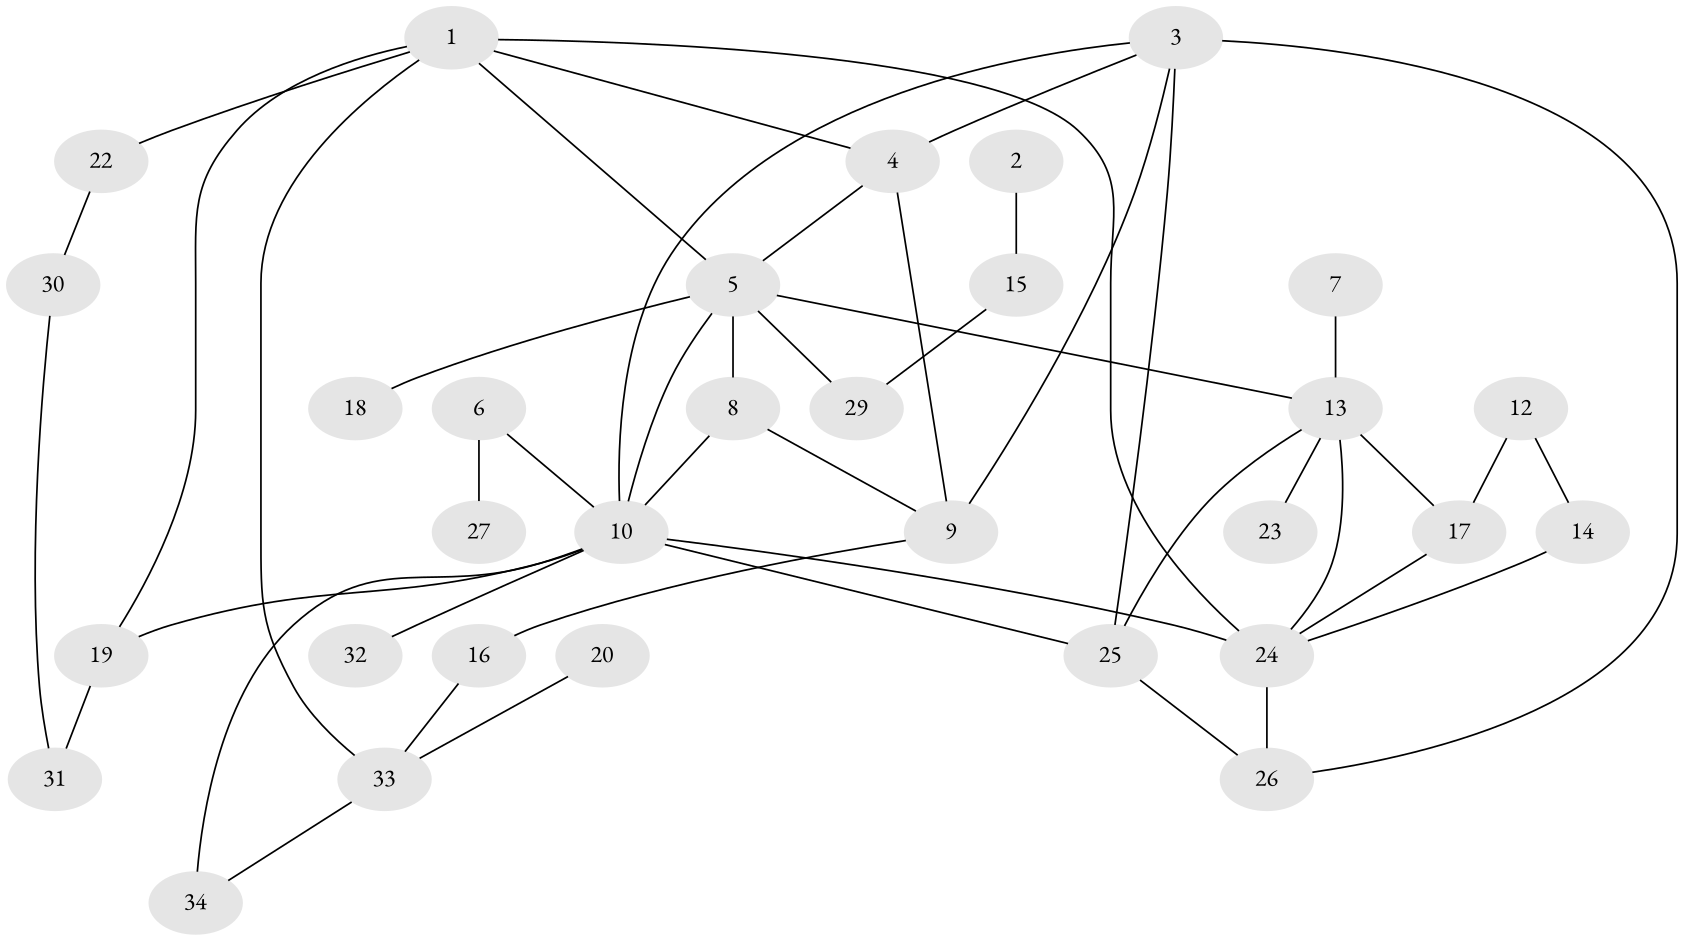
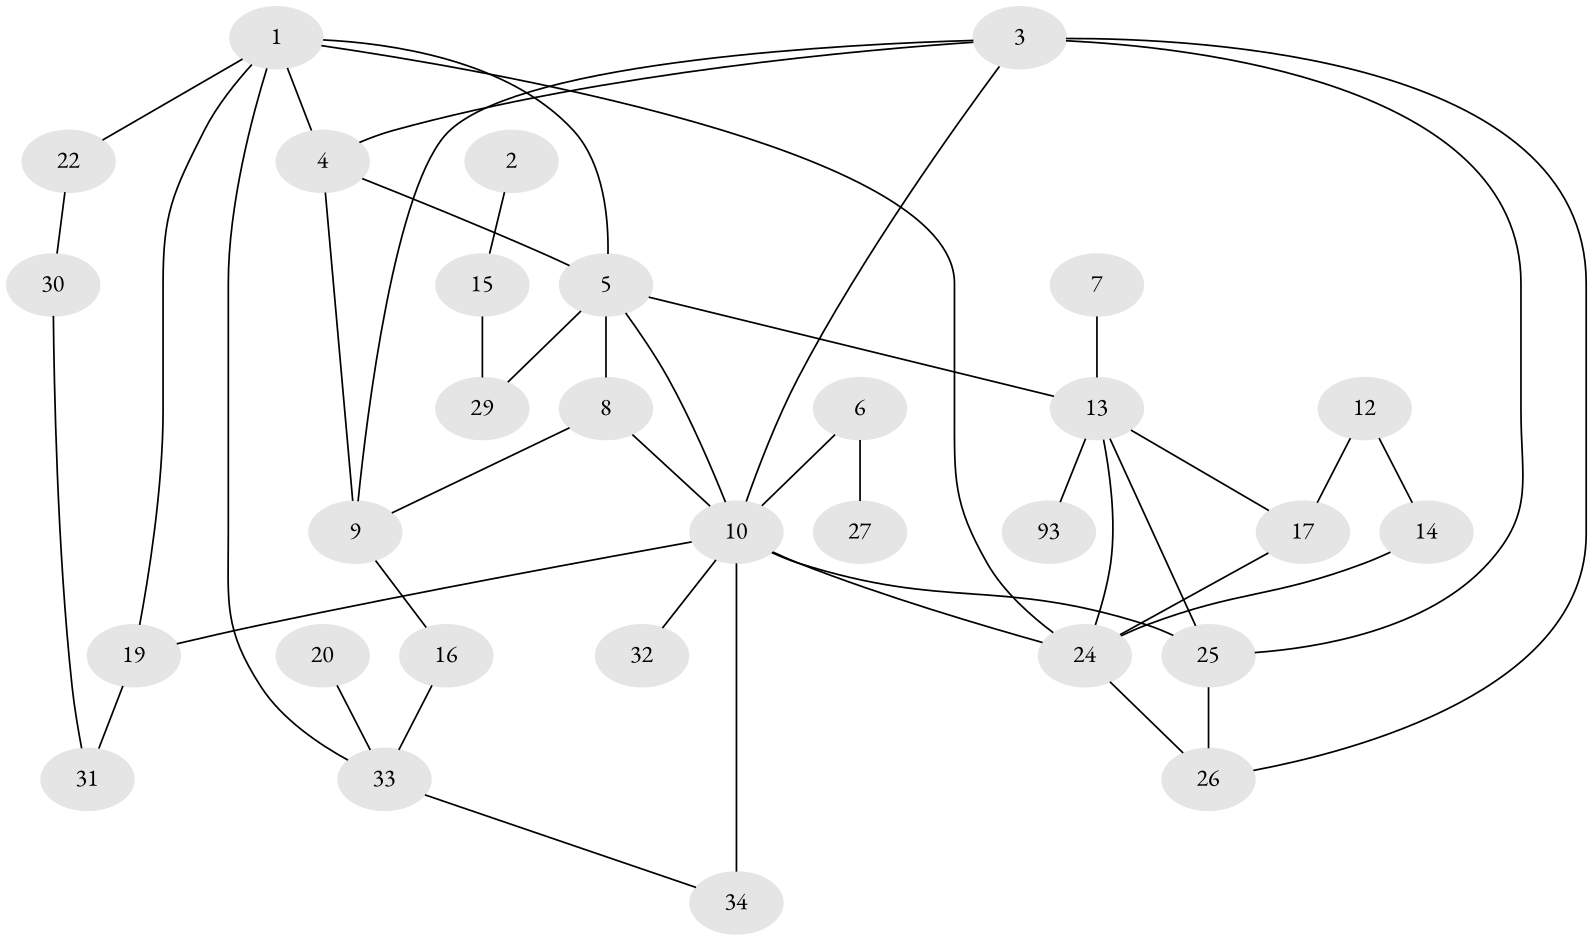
node "18": removed
node "23": label "23" -> "93"
